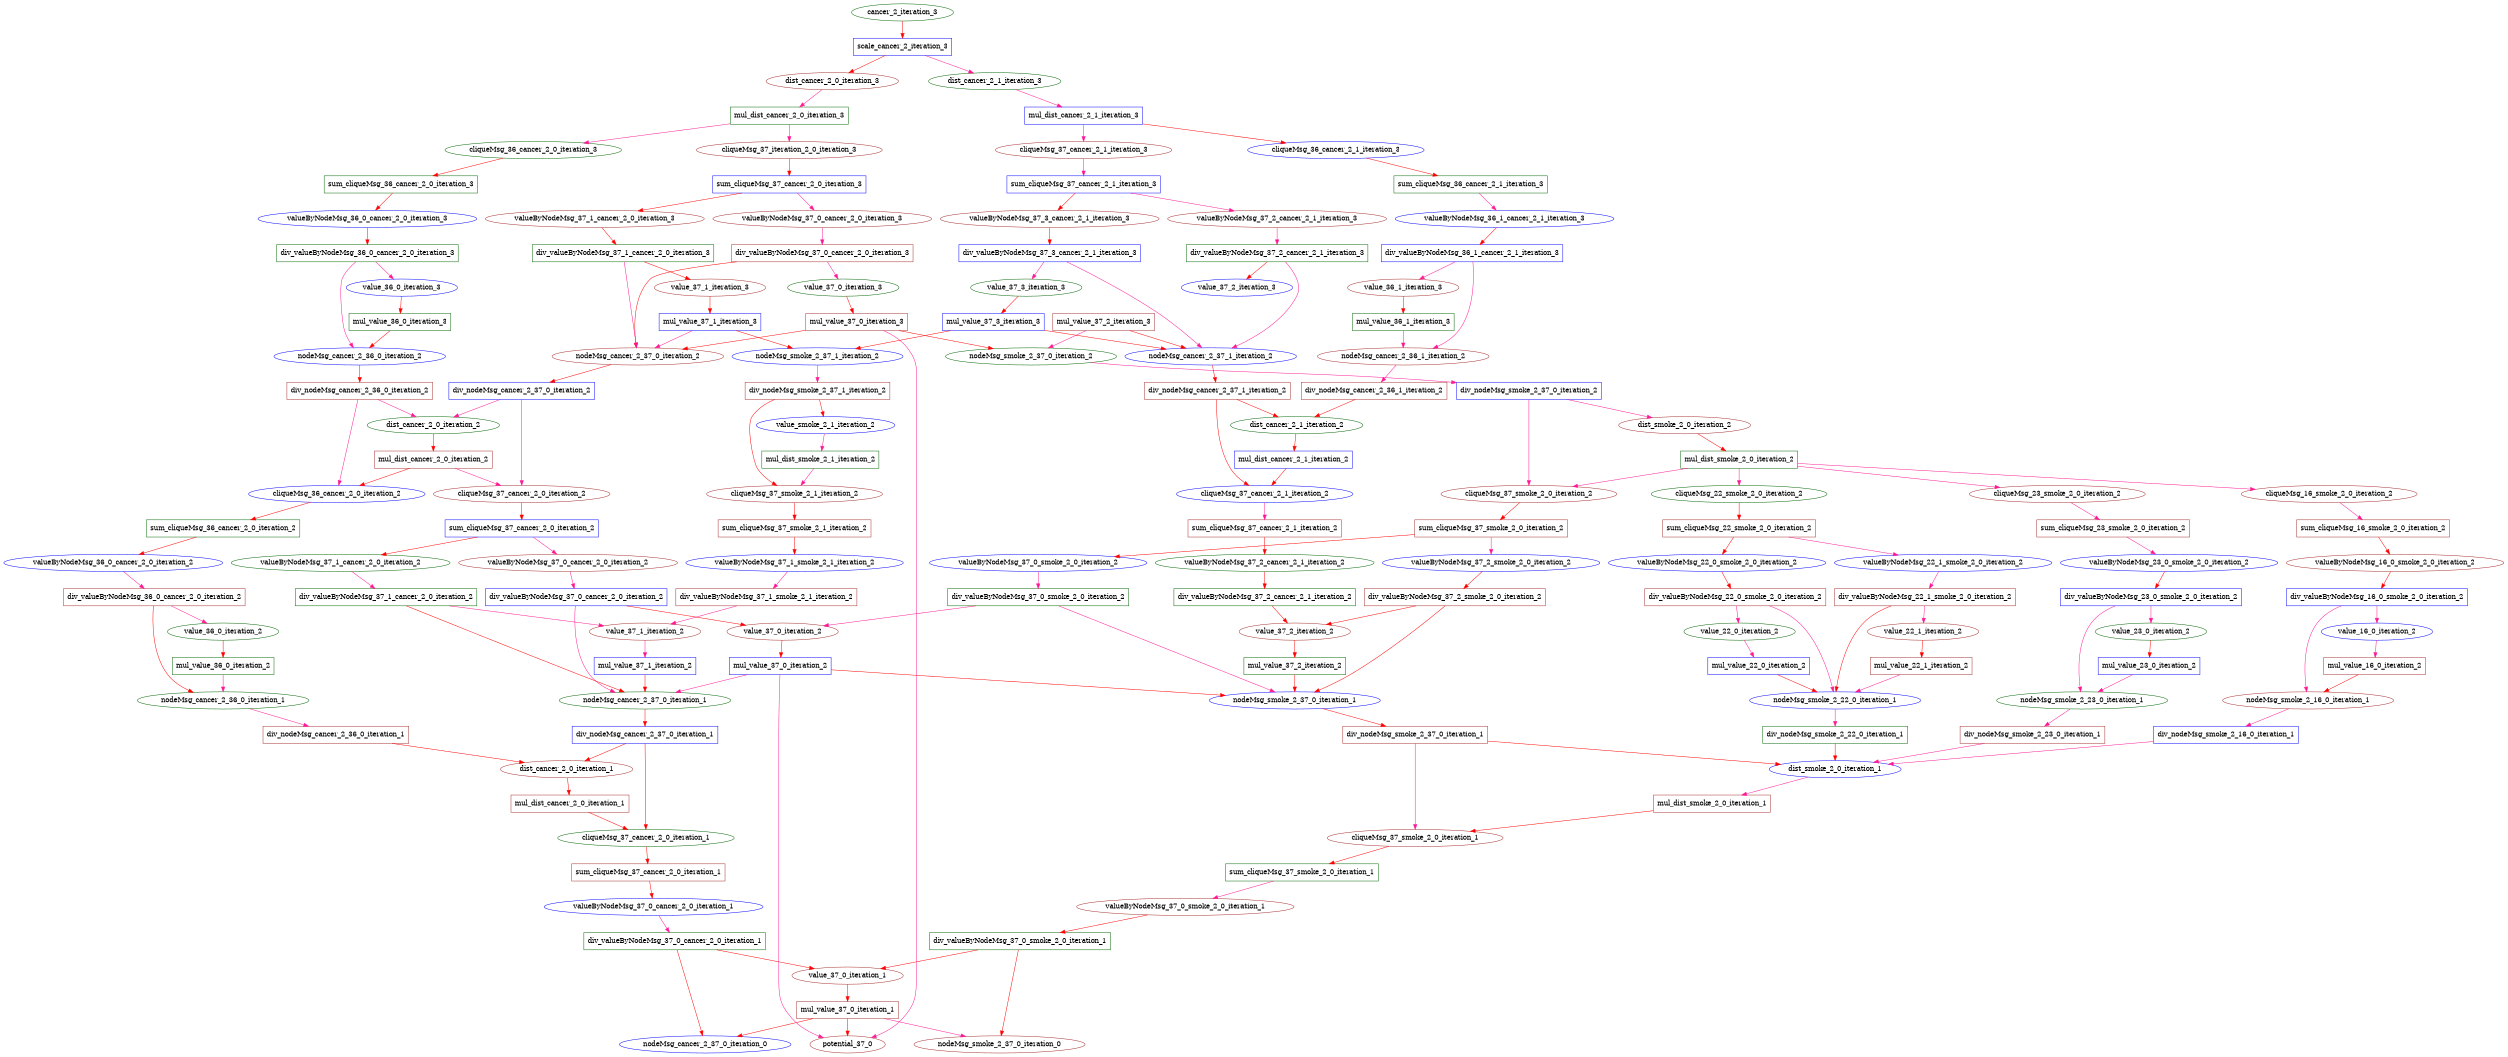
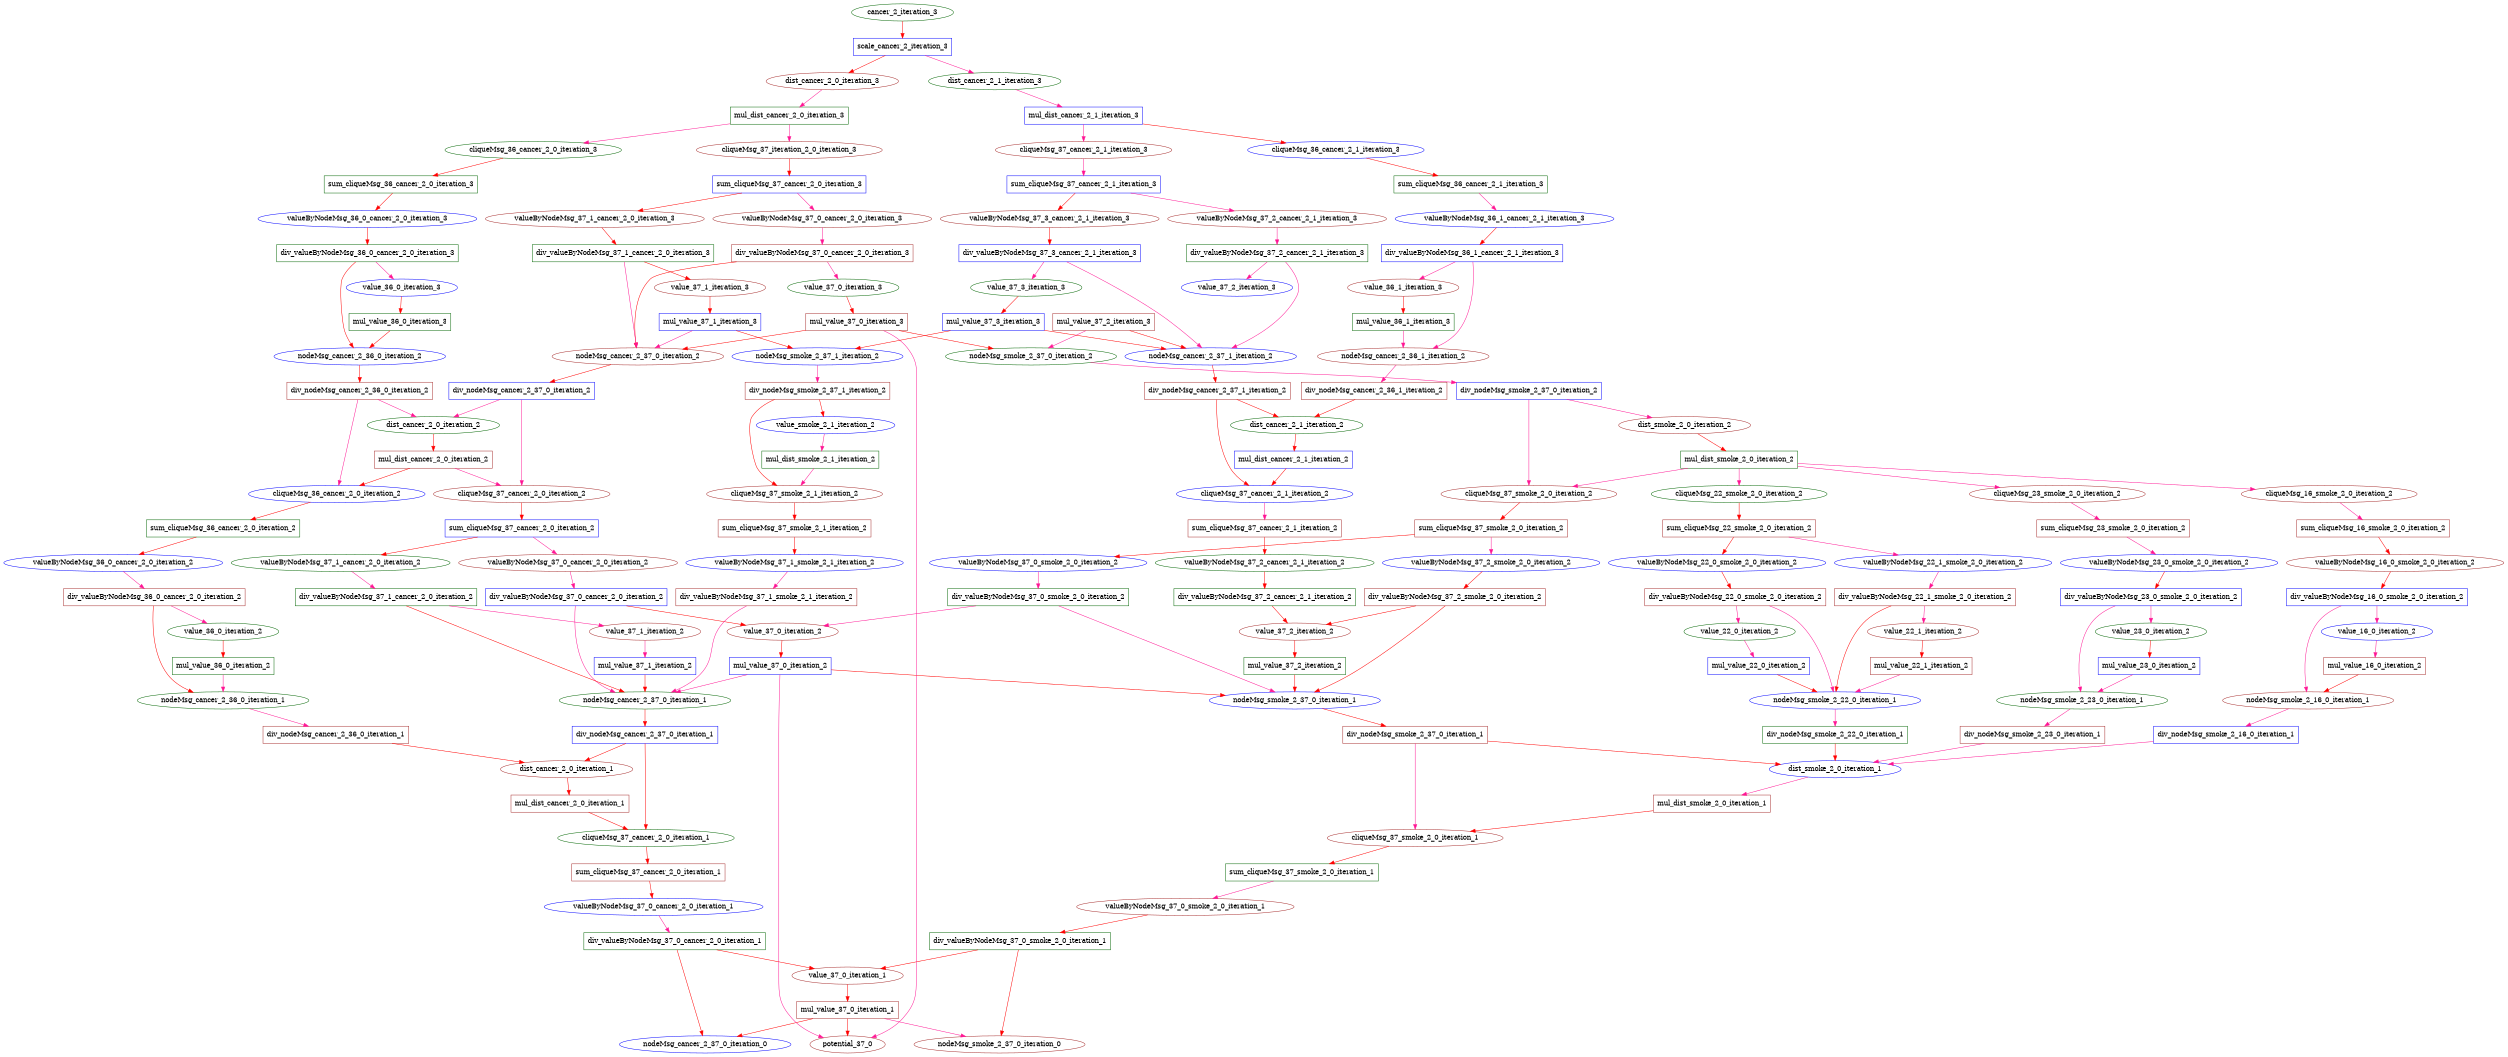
edge "div_valueByNodeMsg_37_2_cancer_2_1_iteration_3" -> "value_37_2_iteration_3": color red -> deeppink
edge "div_valueByNodeMsg_36_0_cancer_2_0_iteration_3" -> "nodeMsg_cancer_2_36_0_iteration_2": color deeppink -> red
edge "div_valueByNodeMsg_37_1_smoke_2_1_iteration_2" -> "value_37_1_iteration_2": now "div_valueByNodeMsg_37_1_smoke_2_1_iteration_2" -> "nodeMsg_cancer_2_37_0_iteration_1"
